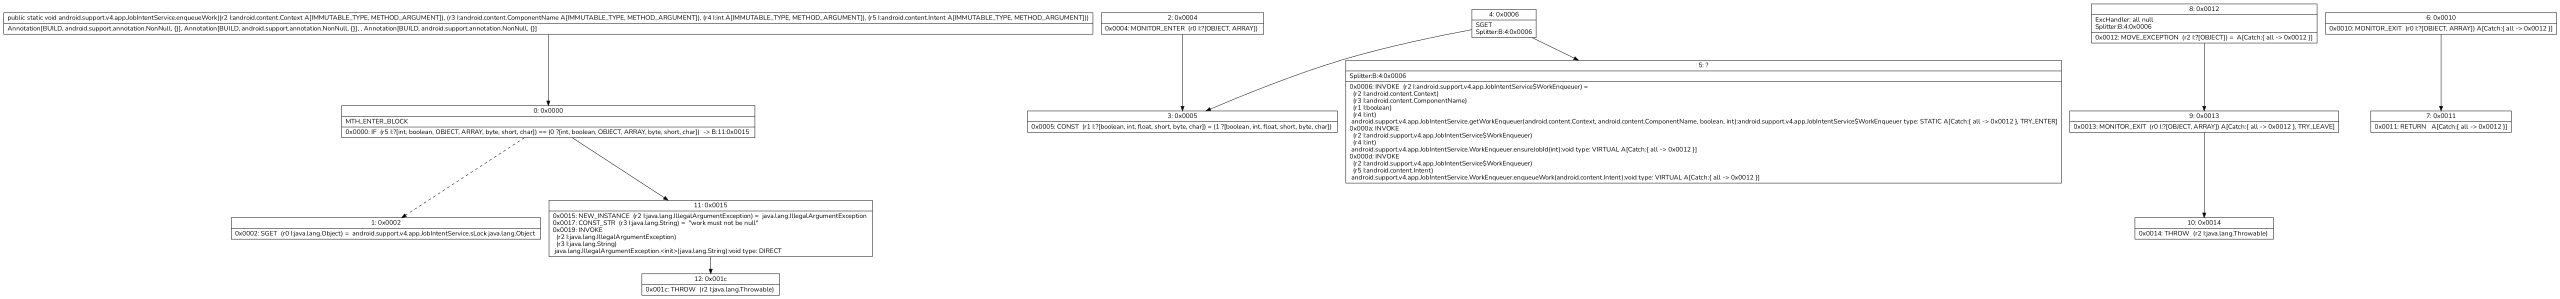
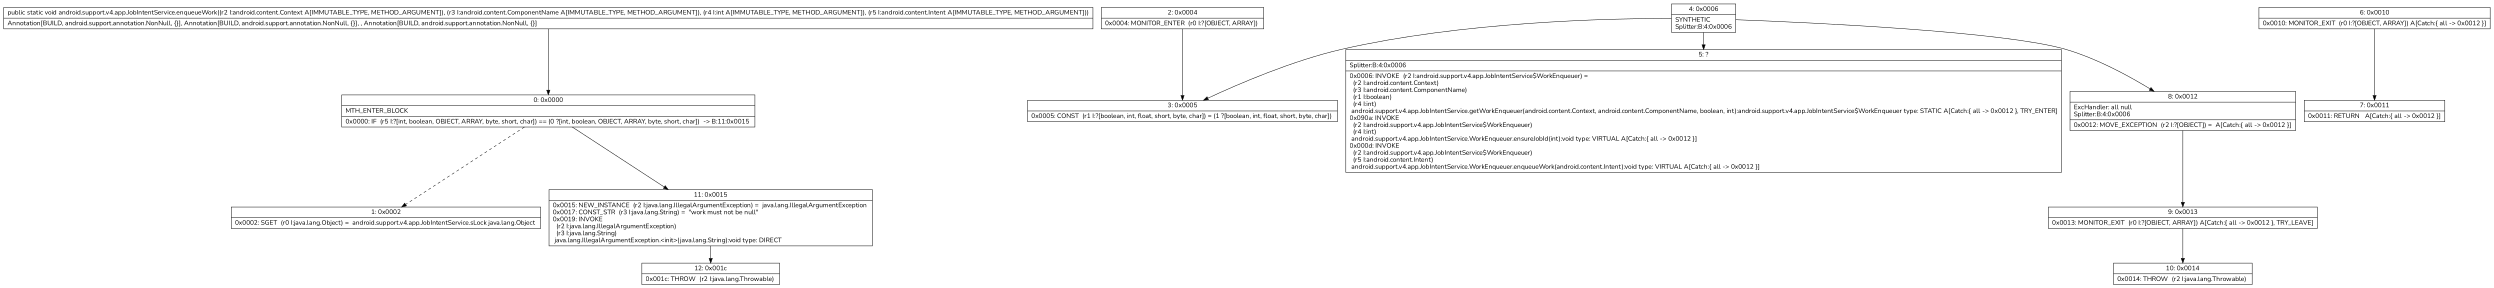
node "4: 0x0006": text "SGET" -> "SYNTHETIC"
edge "4: 0x0006" -> "8: 0x0012": added
node "5: ?": text "0x000a: INVOKE" -> "0x090a: INVOKE"
